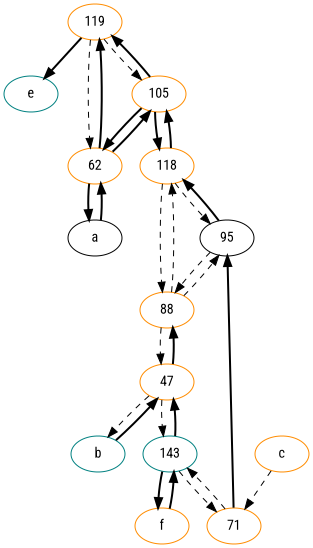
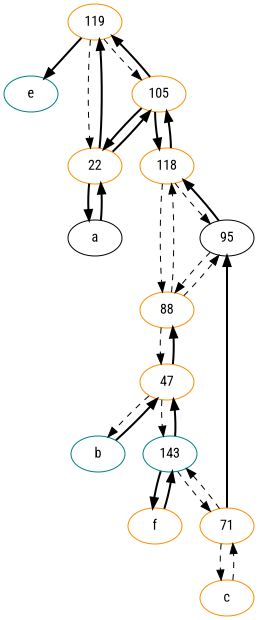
node "62": label "62" -> "22"
edge "71" -> "c": added
